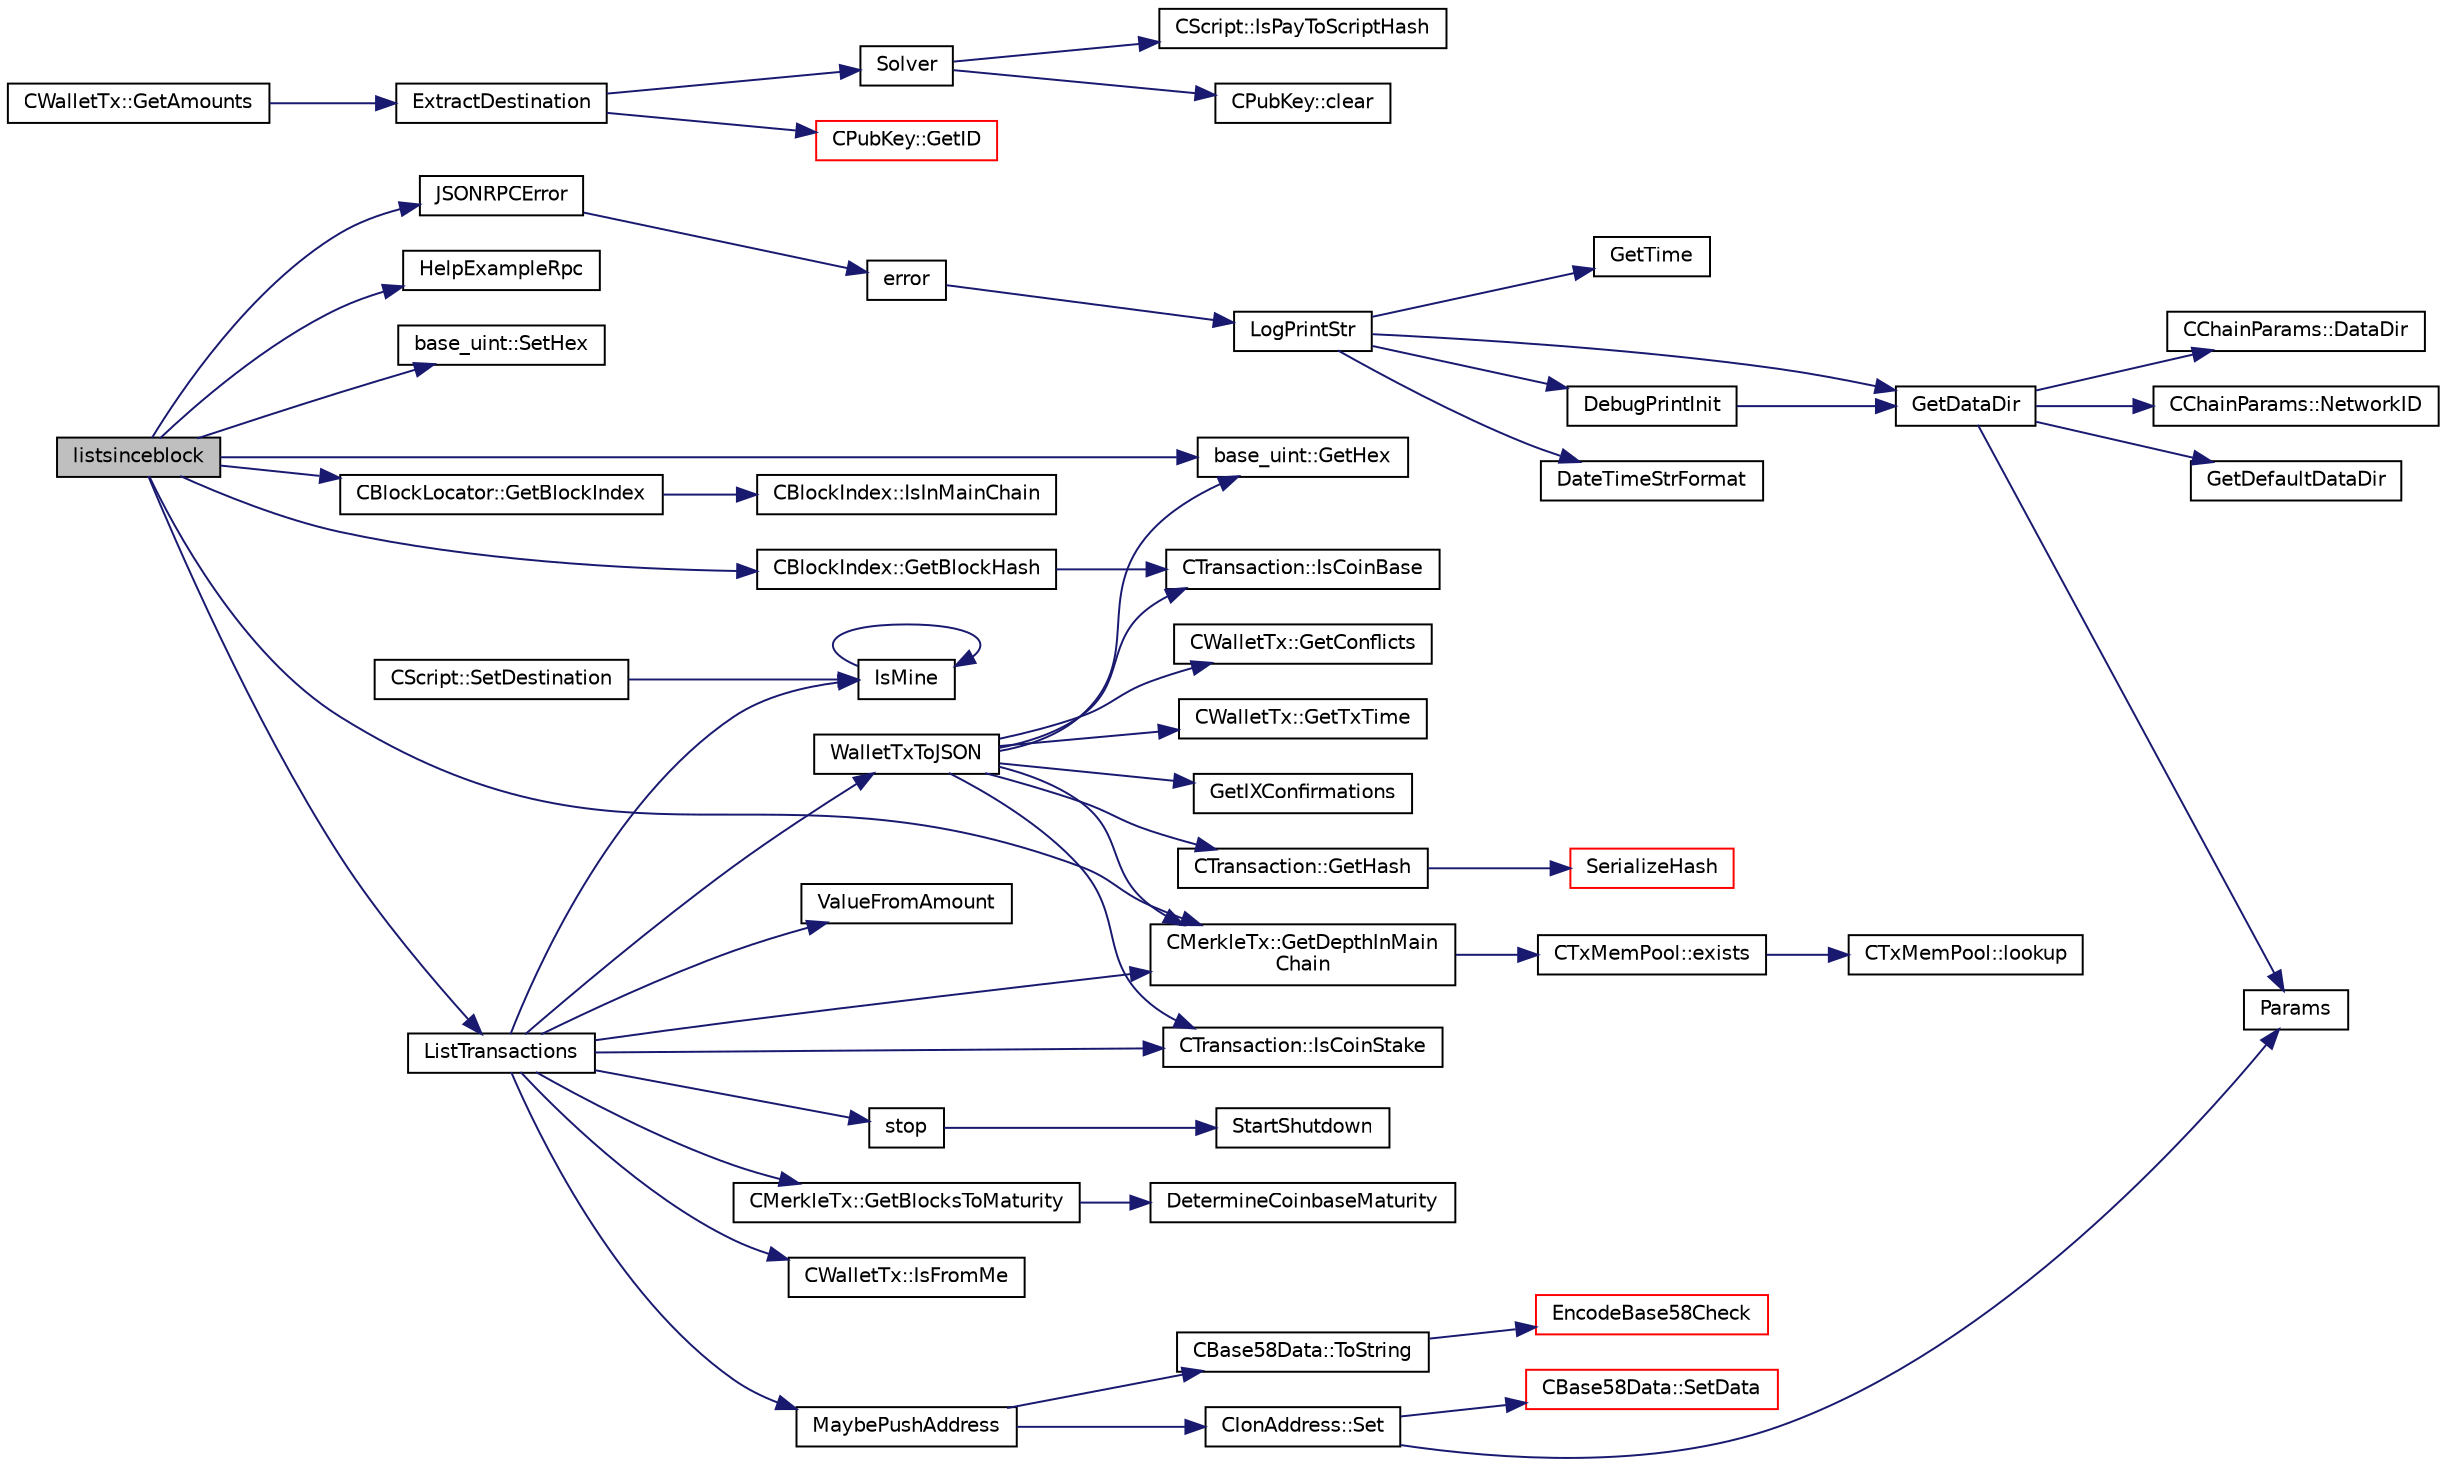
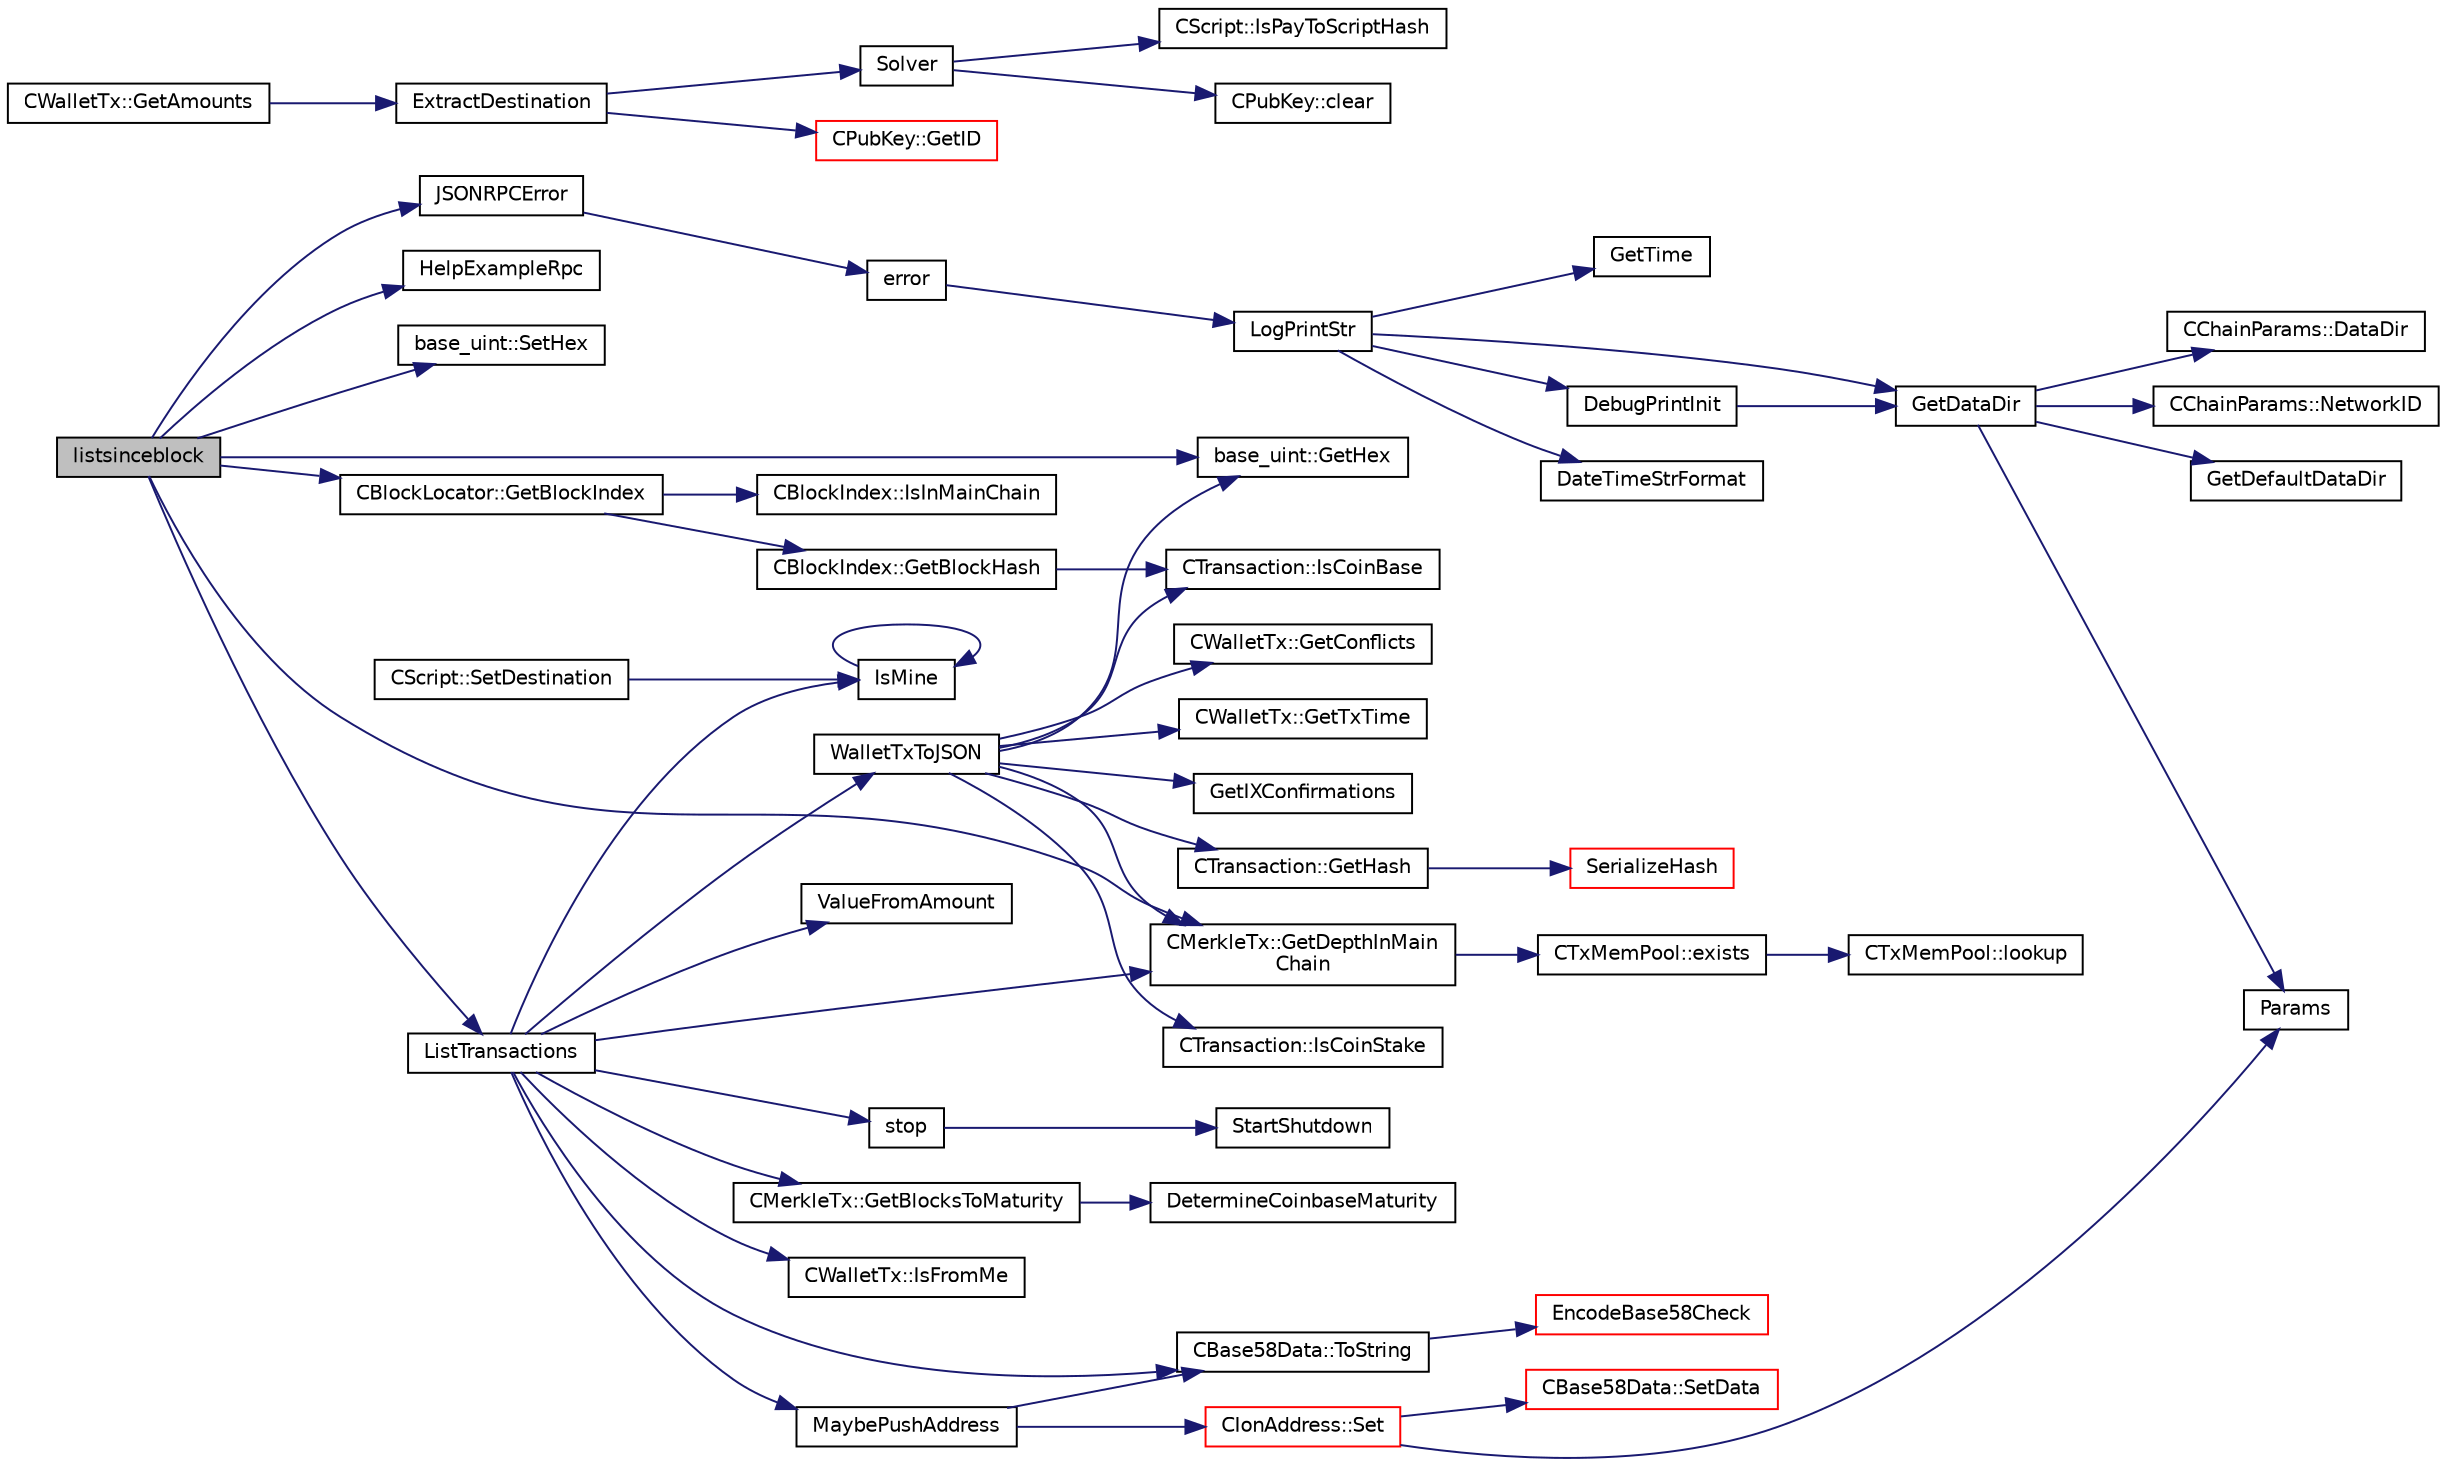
edge "listsinceblock" -> "CBlockIndex::GetBlockHash": now "CBlockLocator::GetBlockIndex" -> "CBlockIndex::GetBlockHash"
edge "ListTransactions" -> "CTransaction::IsCoinStake": now "ListTransactions" -> "CBase58Data::ToString"
node "CIonAddress::Set": color black -> red
